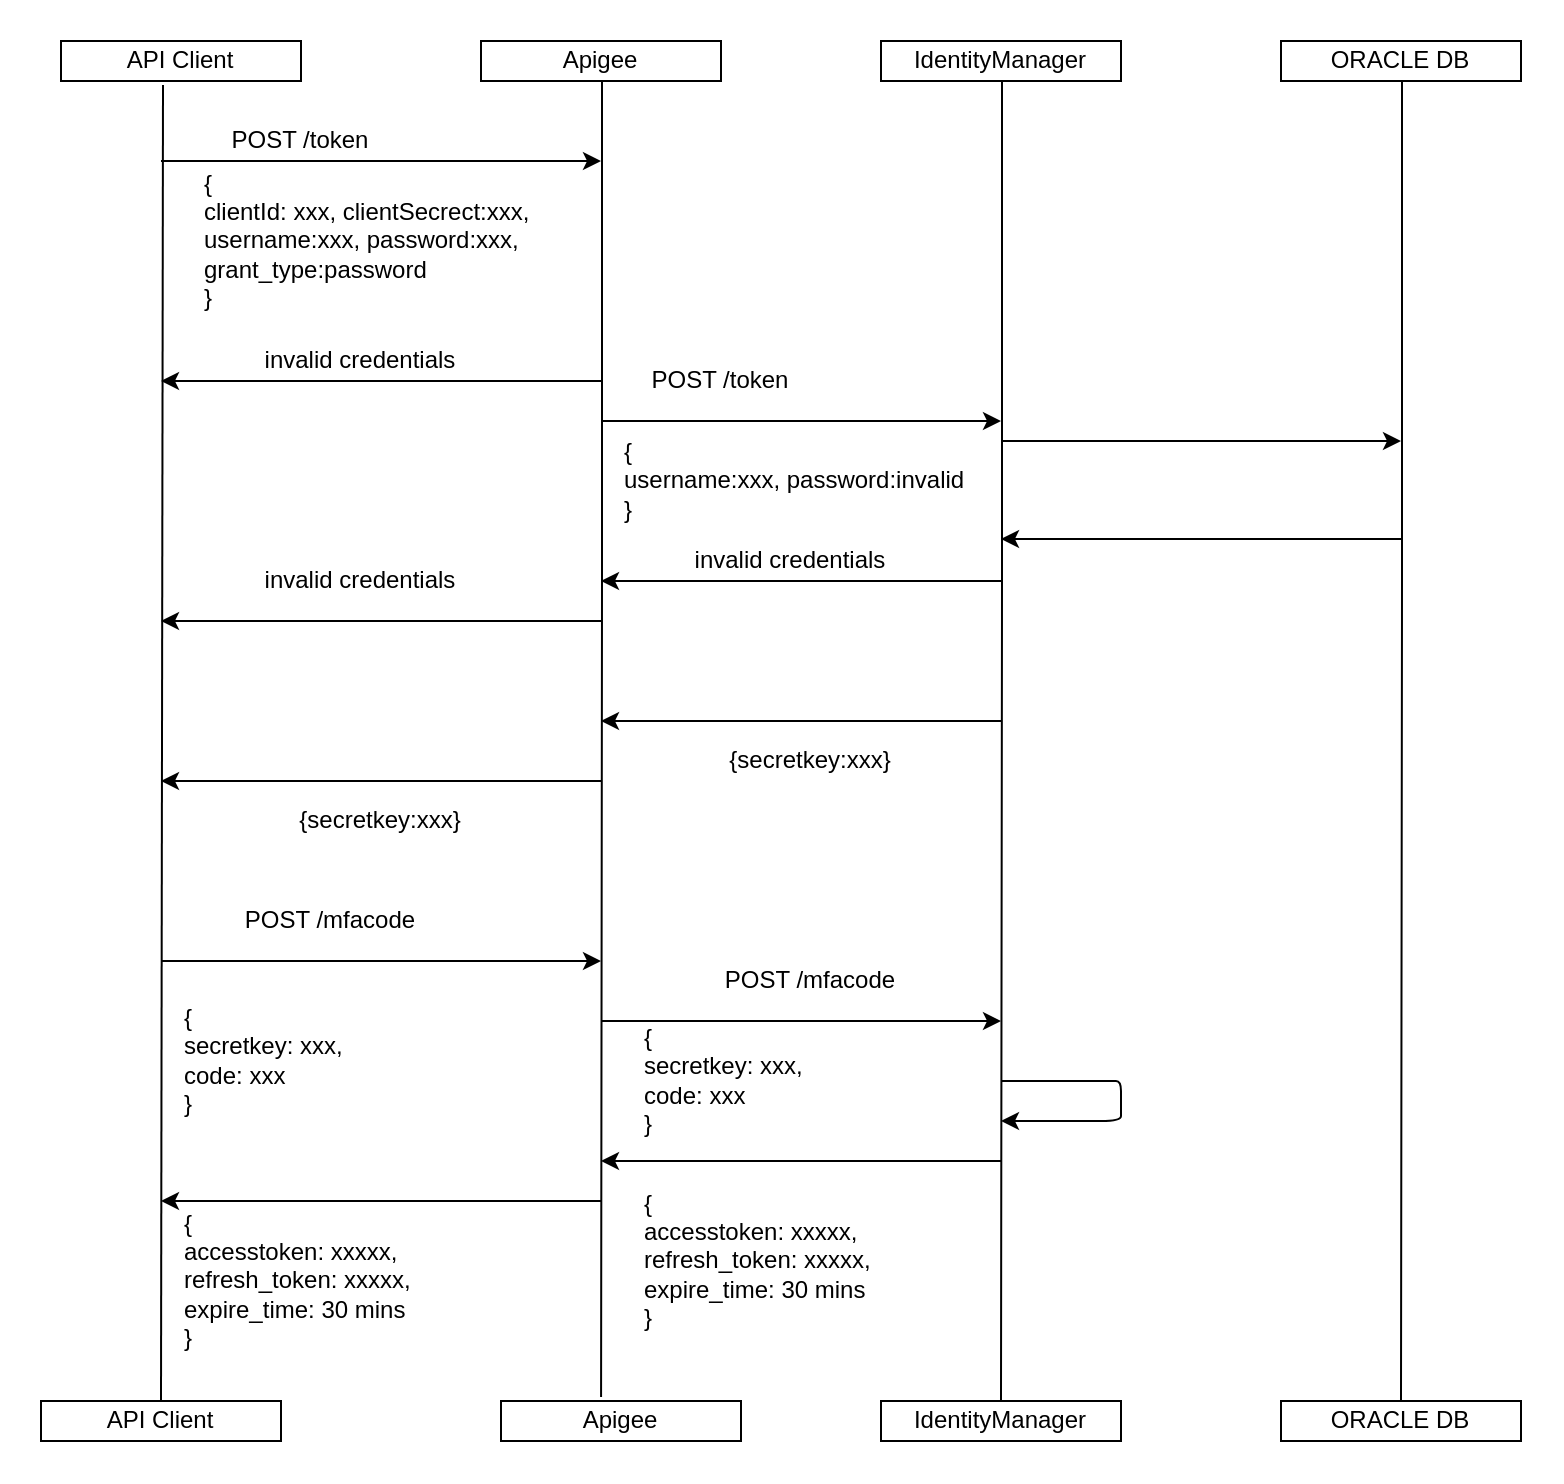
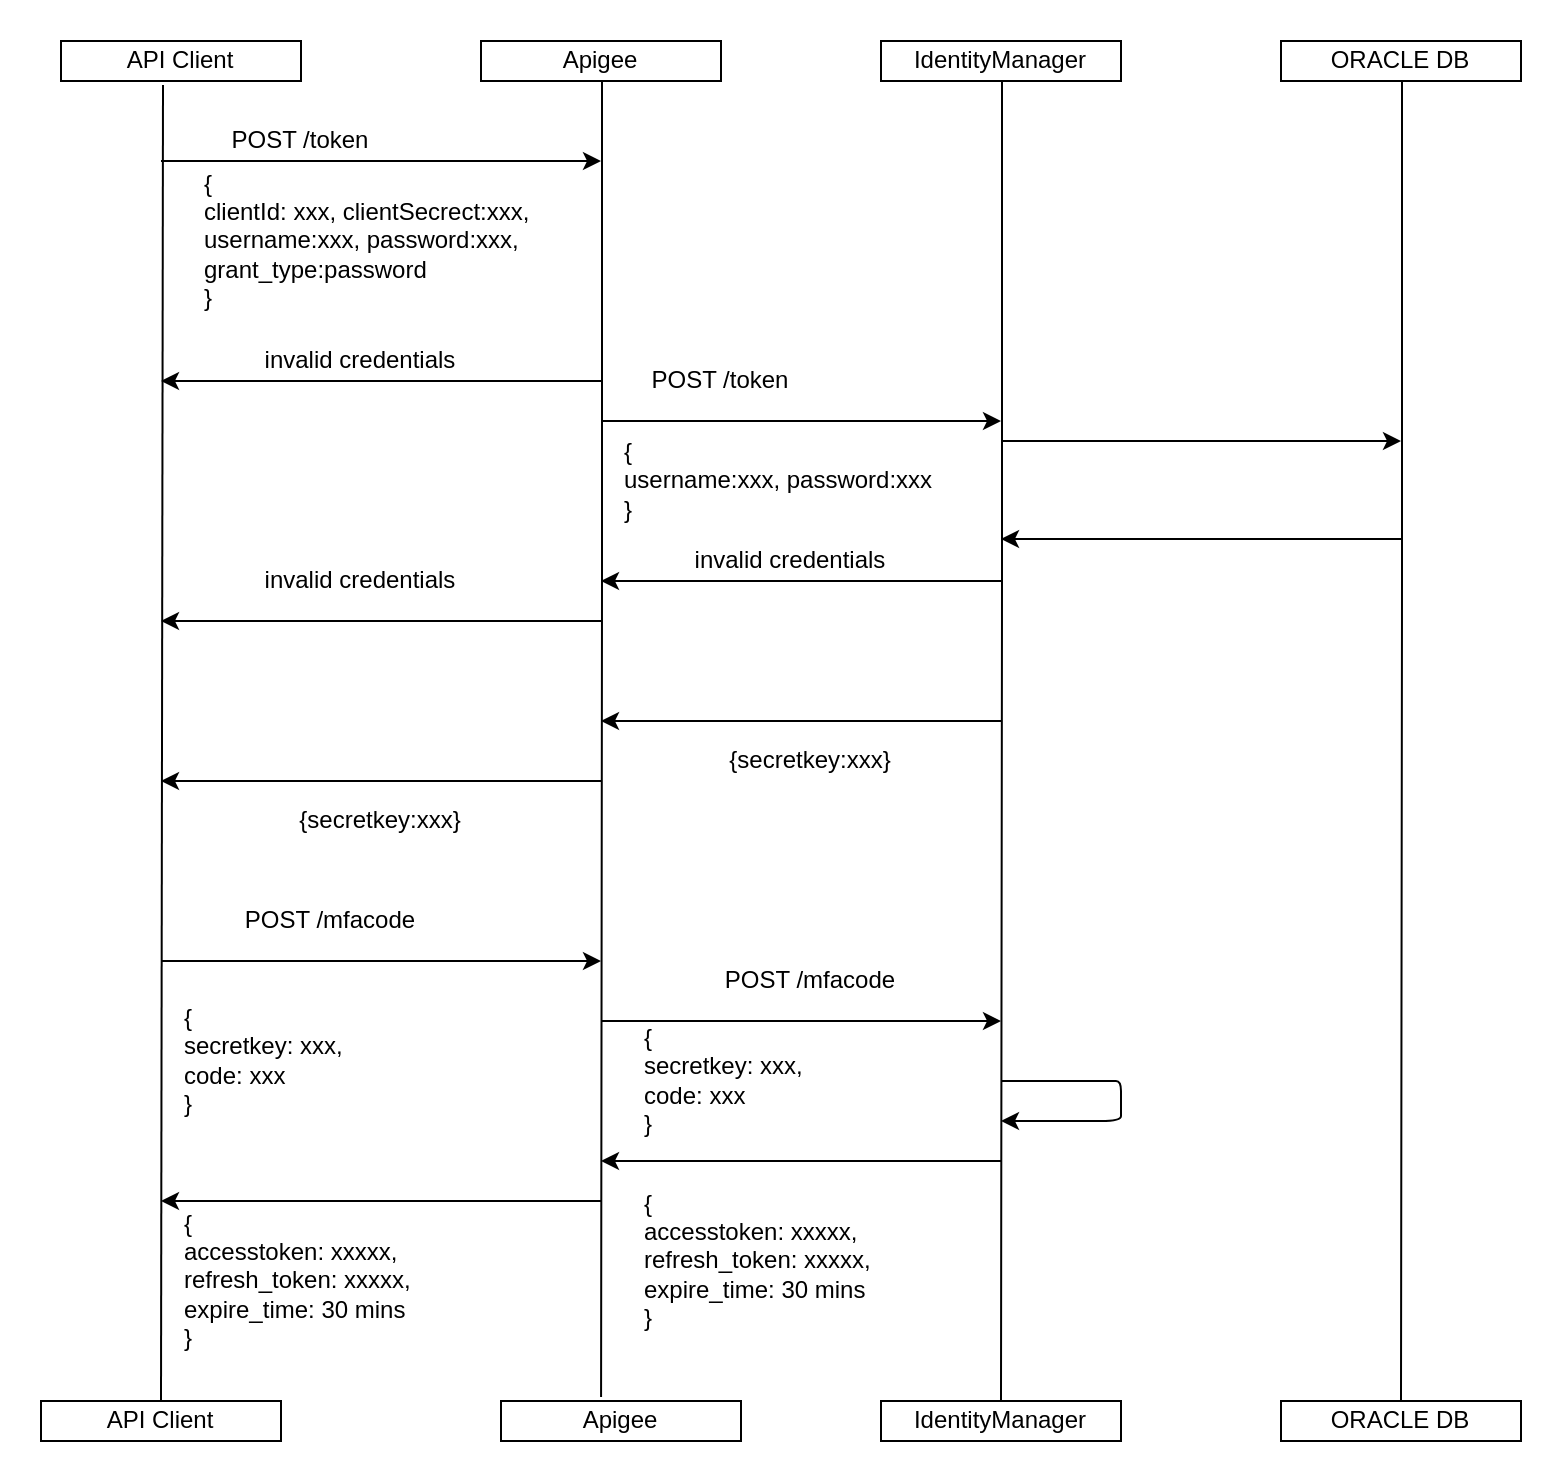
node "{ username:xxx, password:invalid }": label "{ username:xxx, password:invalid }" -> "{ username:xxx, password:xxx }"
